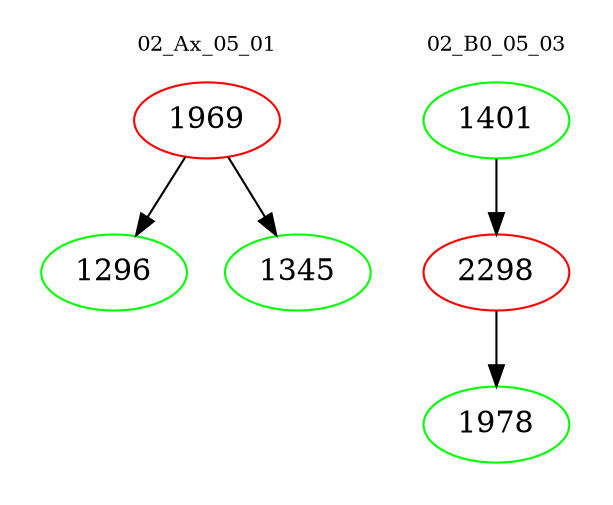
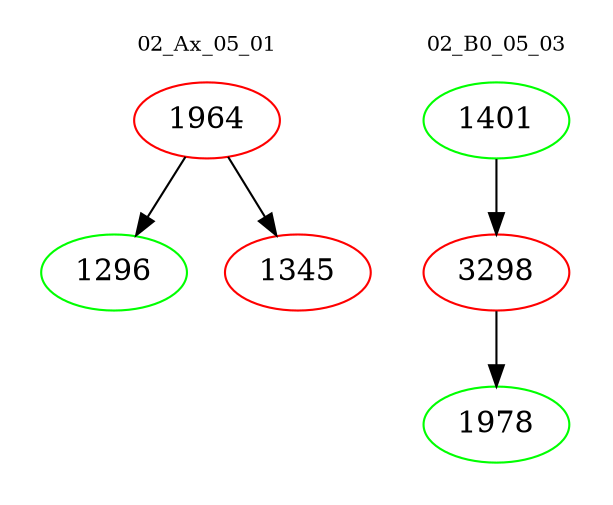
node "1969": label "1969" -> "1964"
node "1345": color green -> red
node "2298": label "2298" -> "3298"
